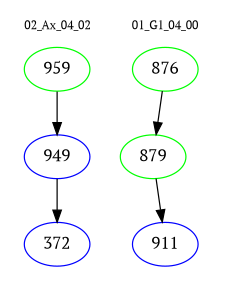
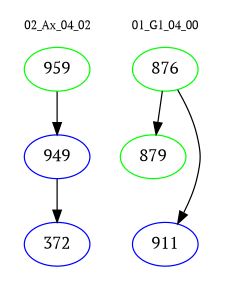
edge "879" -> "911": now "876" -> "911"
